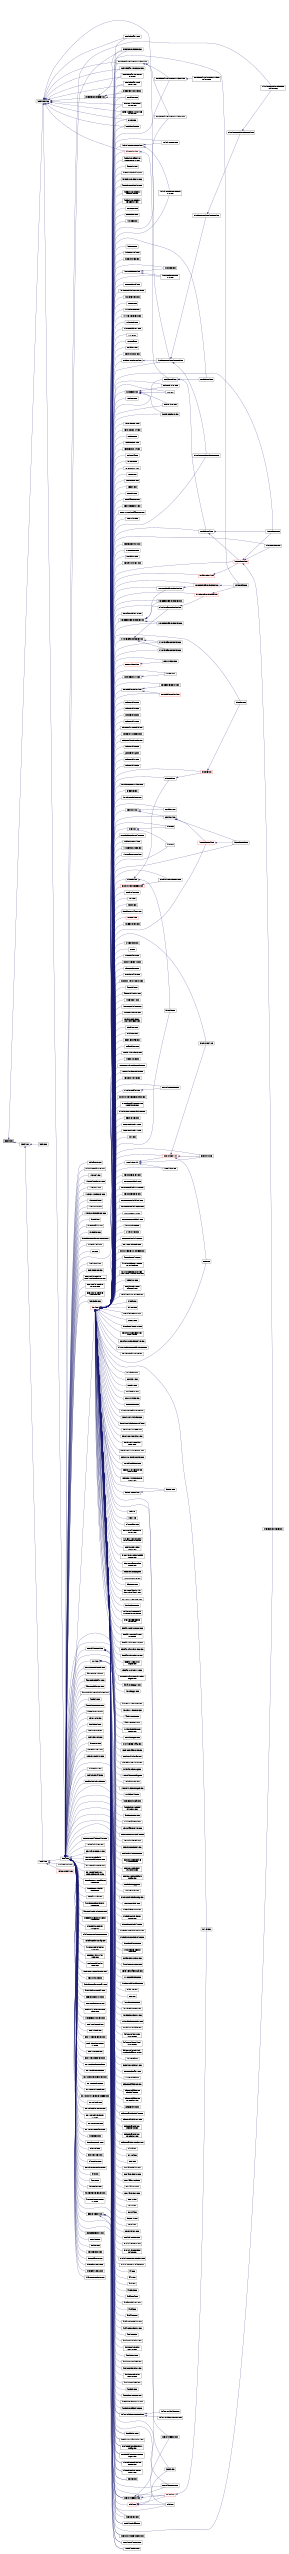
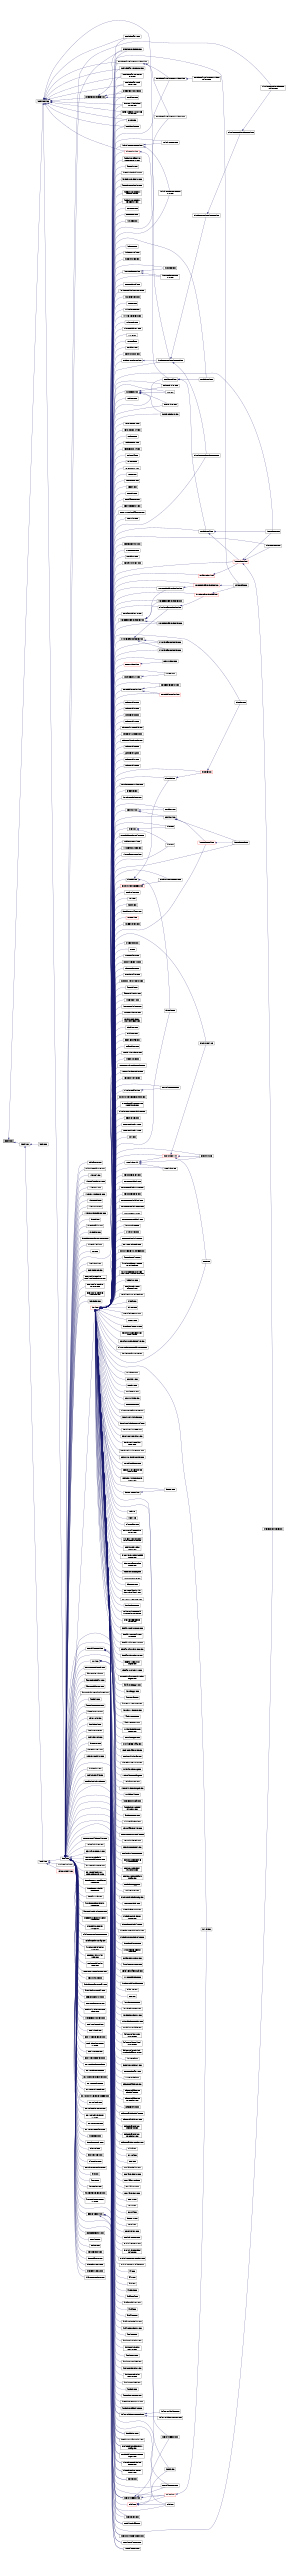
node "future_790.cpp": added
